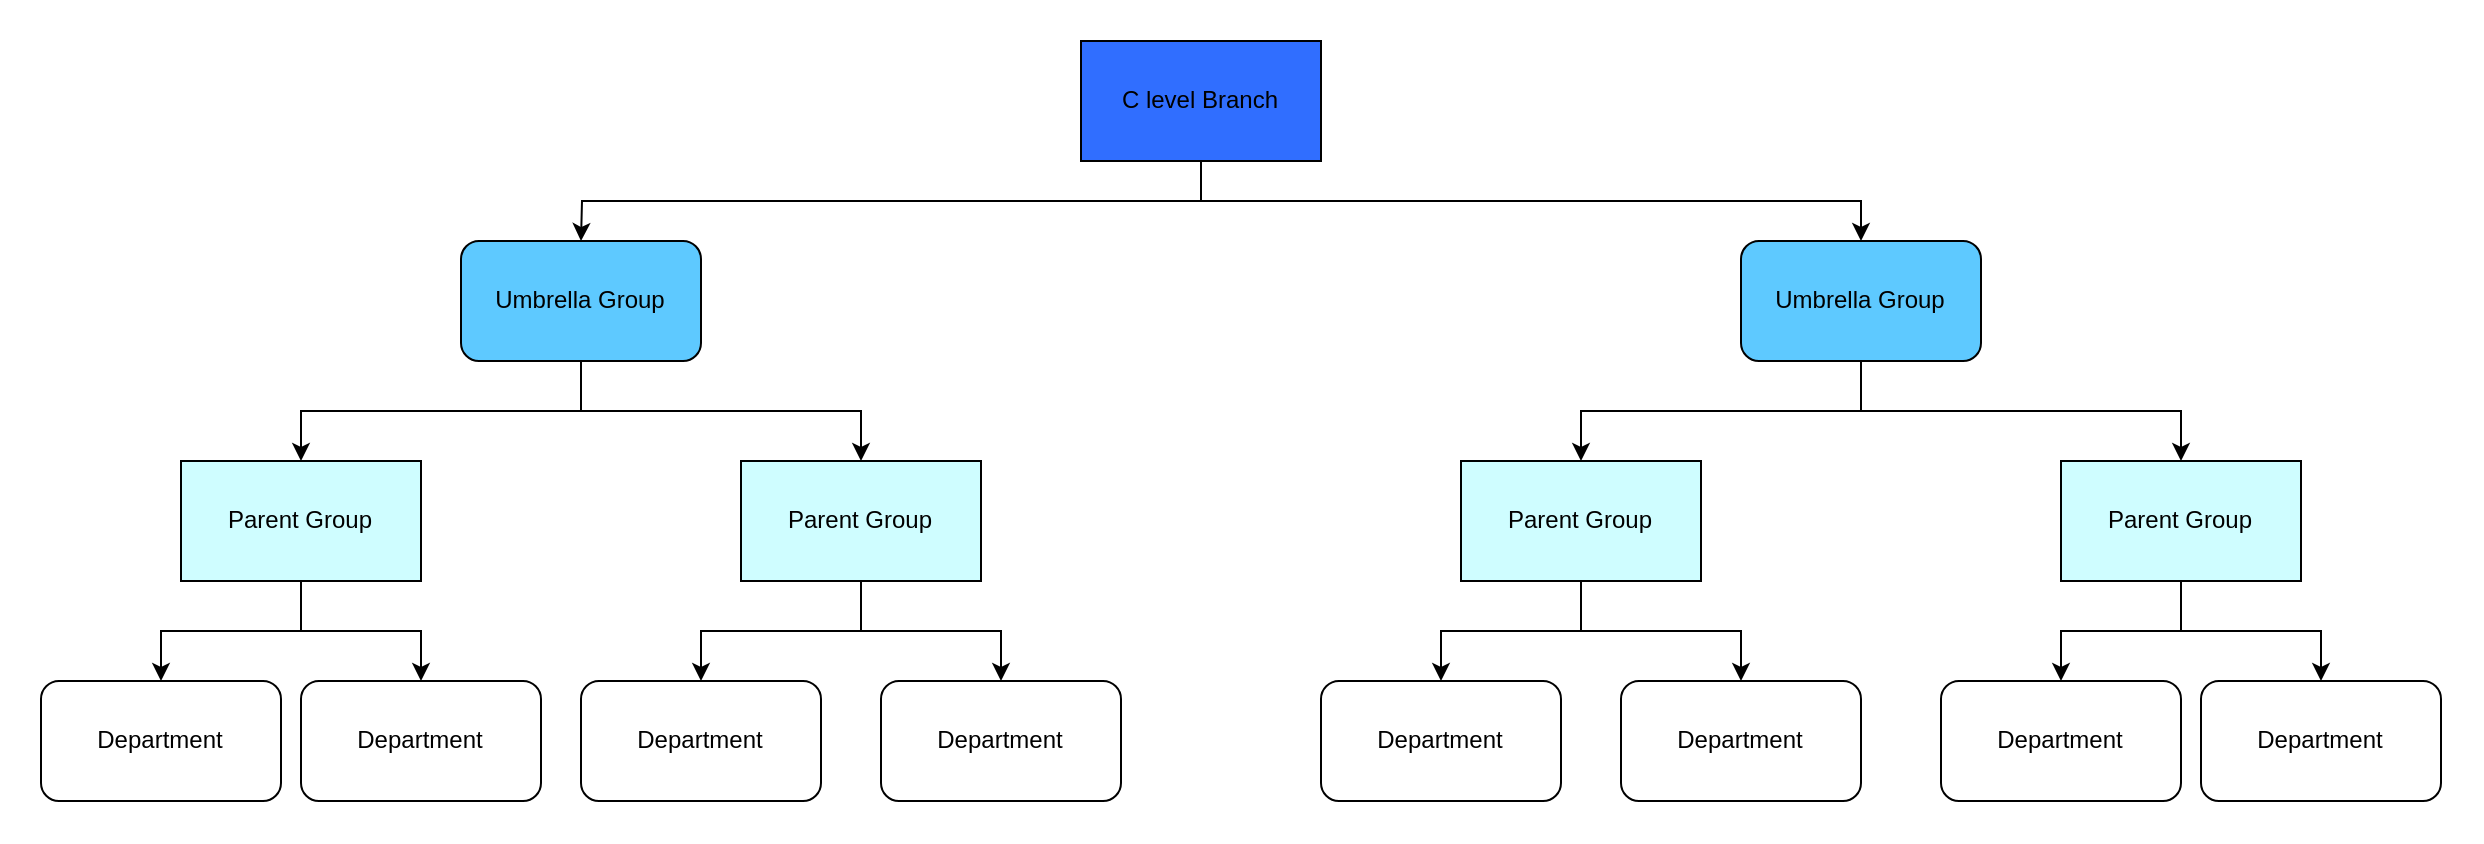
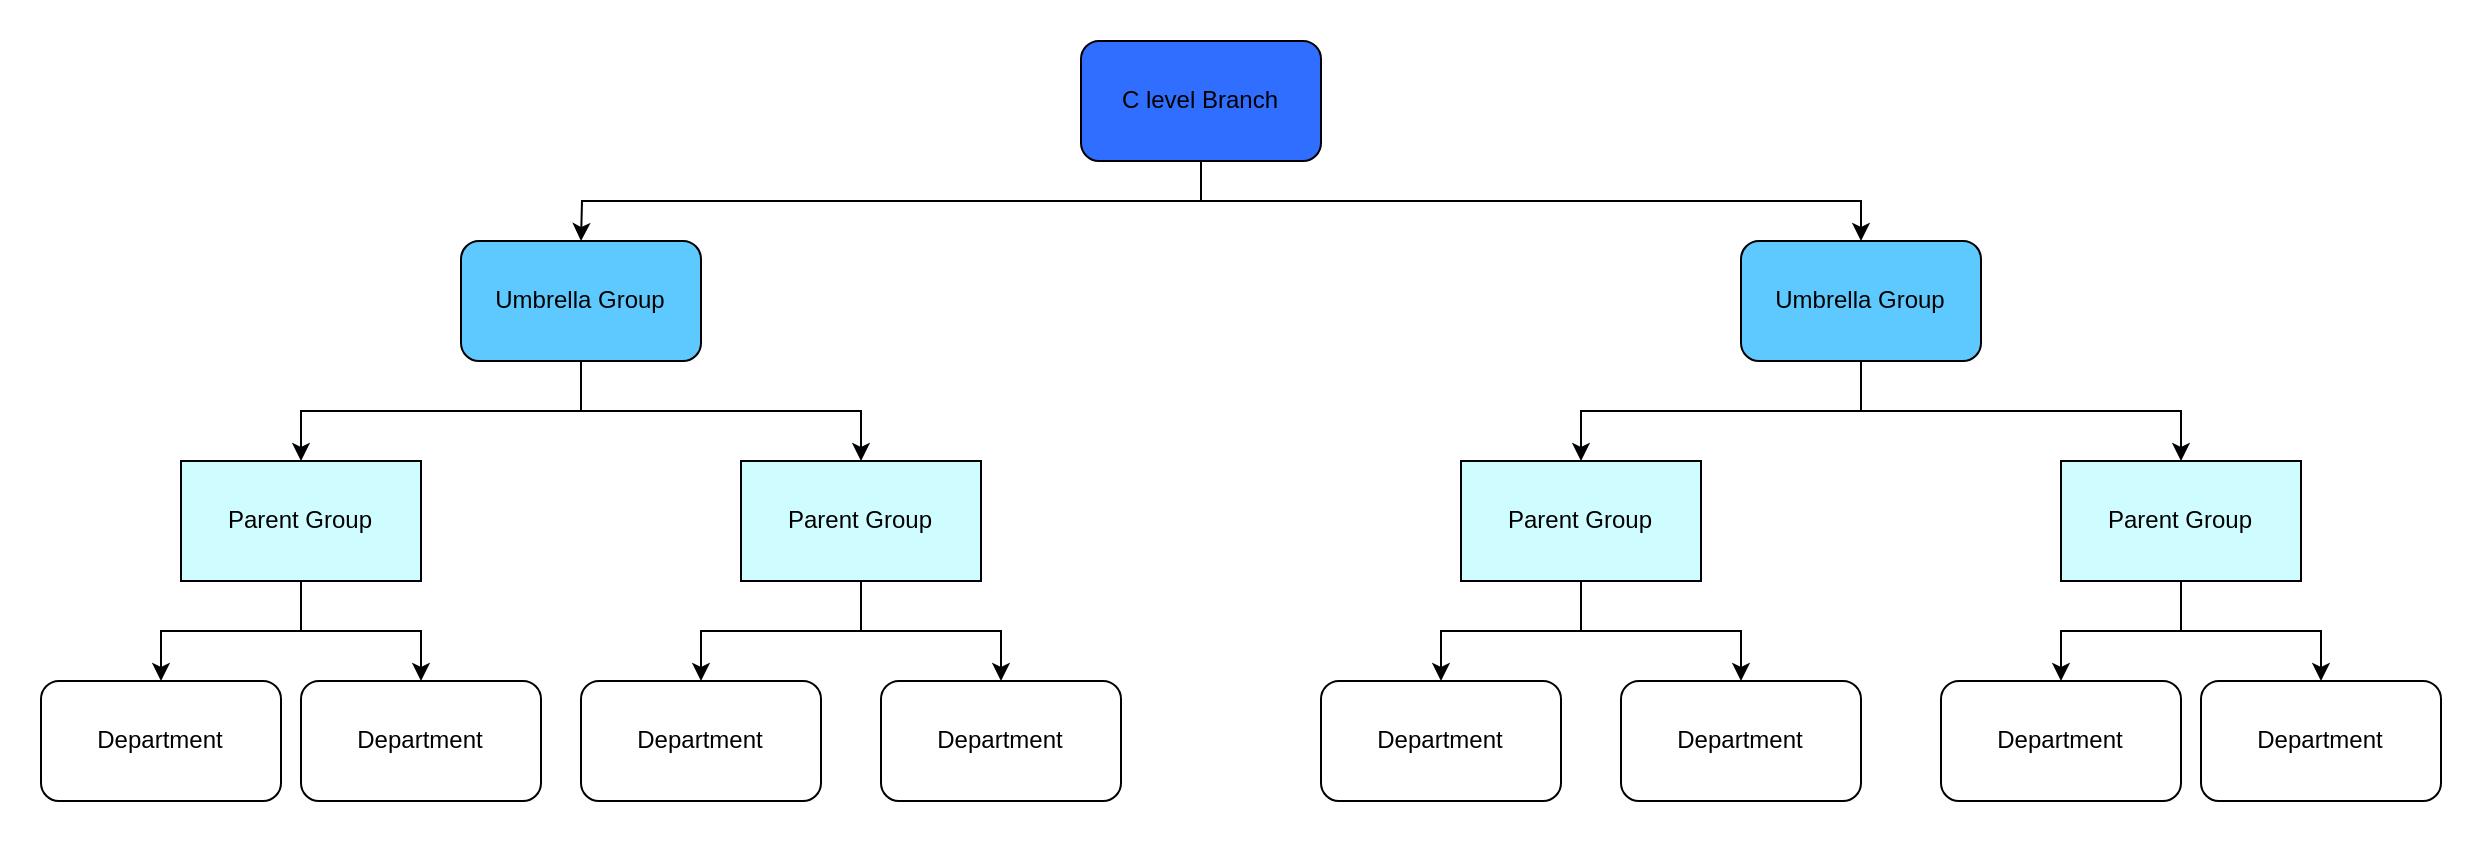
node "C level Branch": shape rectangle -> rounded rectangle
